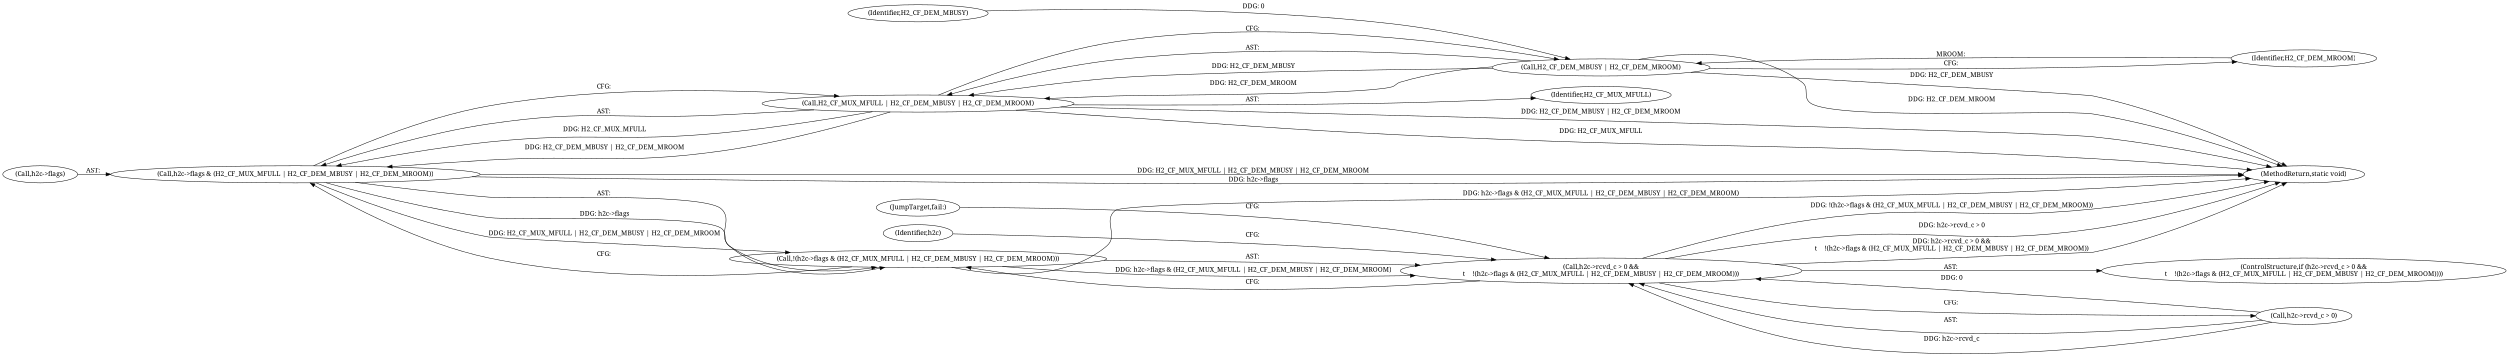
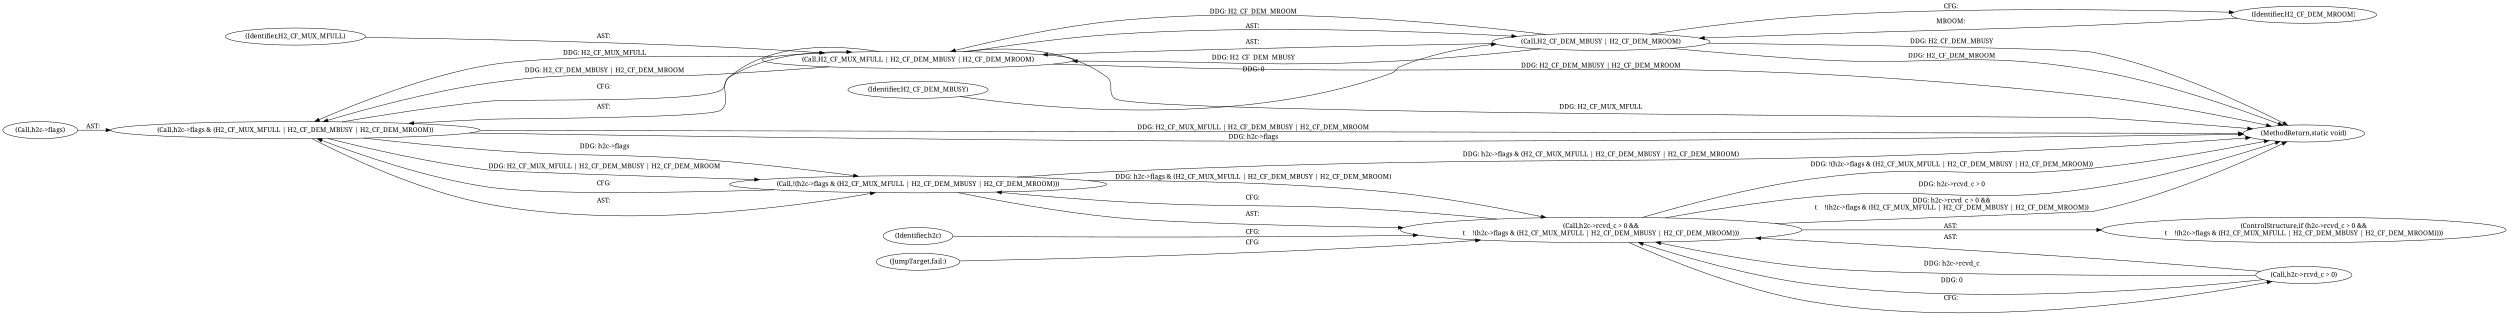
edge "(Call,H2_CF_MUX_MFULL | H2_CF_DEM_MBUSY | H2_CF_DEM_MROOM)" -> "(Call,H2_CF_DEM_MBUSY | H2_CF_DEM_MROOM)": label "CFG: " -> "AST: "
edge "(Call,H2_CF_MUX_MFULL | H2_CF_DEM_MBUSY | H2_CF_DEM_MROOM)" -> "(Identifier,H2_CF_MUX_MFULL)": reversed
